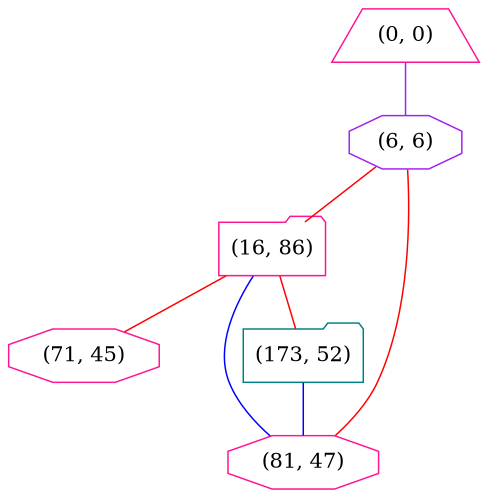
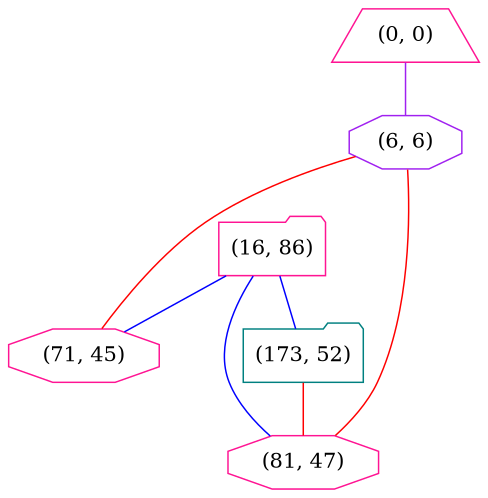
edge "(6, 6)" -- "(16, 86)": now "(6, 6)" -- "(71, 45)"
edge "(16, 86)" -- "(173, 52)": color red -> blue
edge "(16, 86)" -- "(71, 45)": color red -> blue
edge "(173, 52)" -- "(81, 47)": color blue -> red
